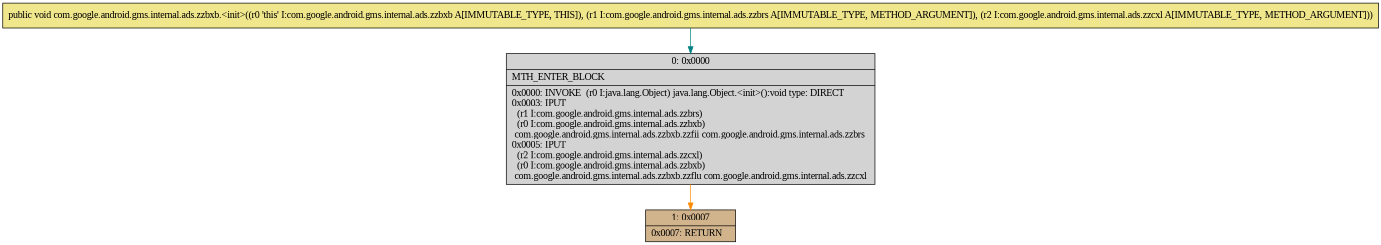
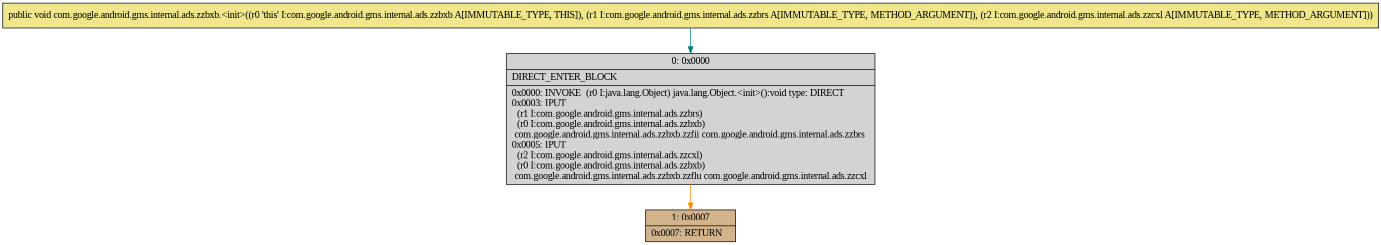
node "0: 0x0000": text "MTH_ENTER_BLOCK" -> "DIRECT_ENTER_BLOCK"
